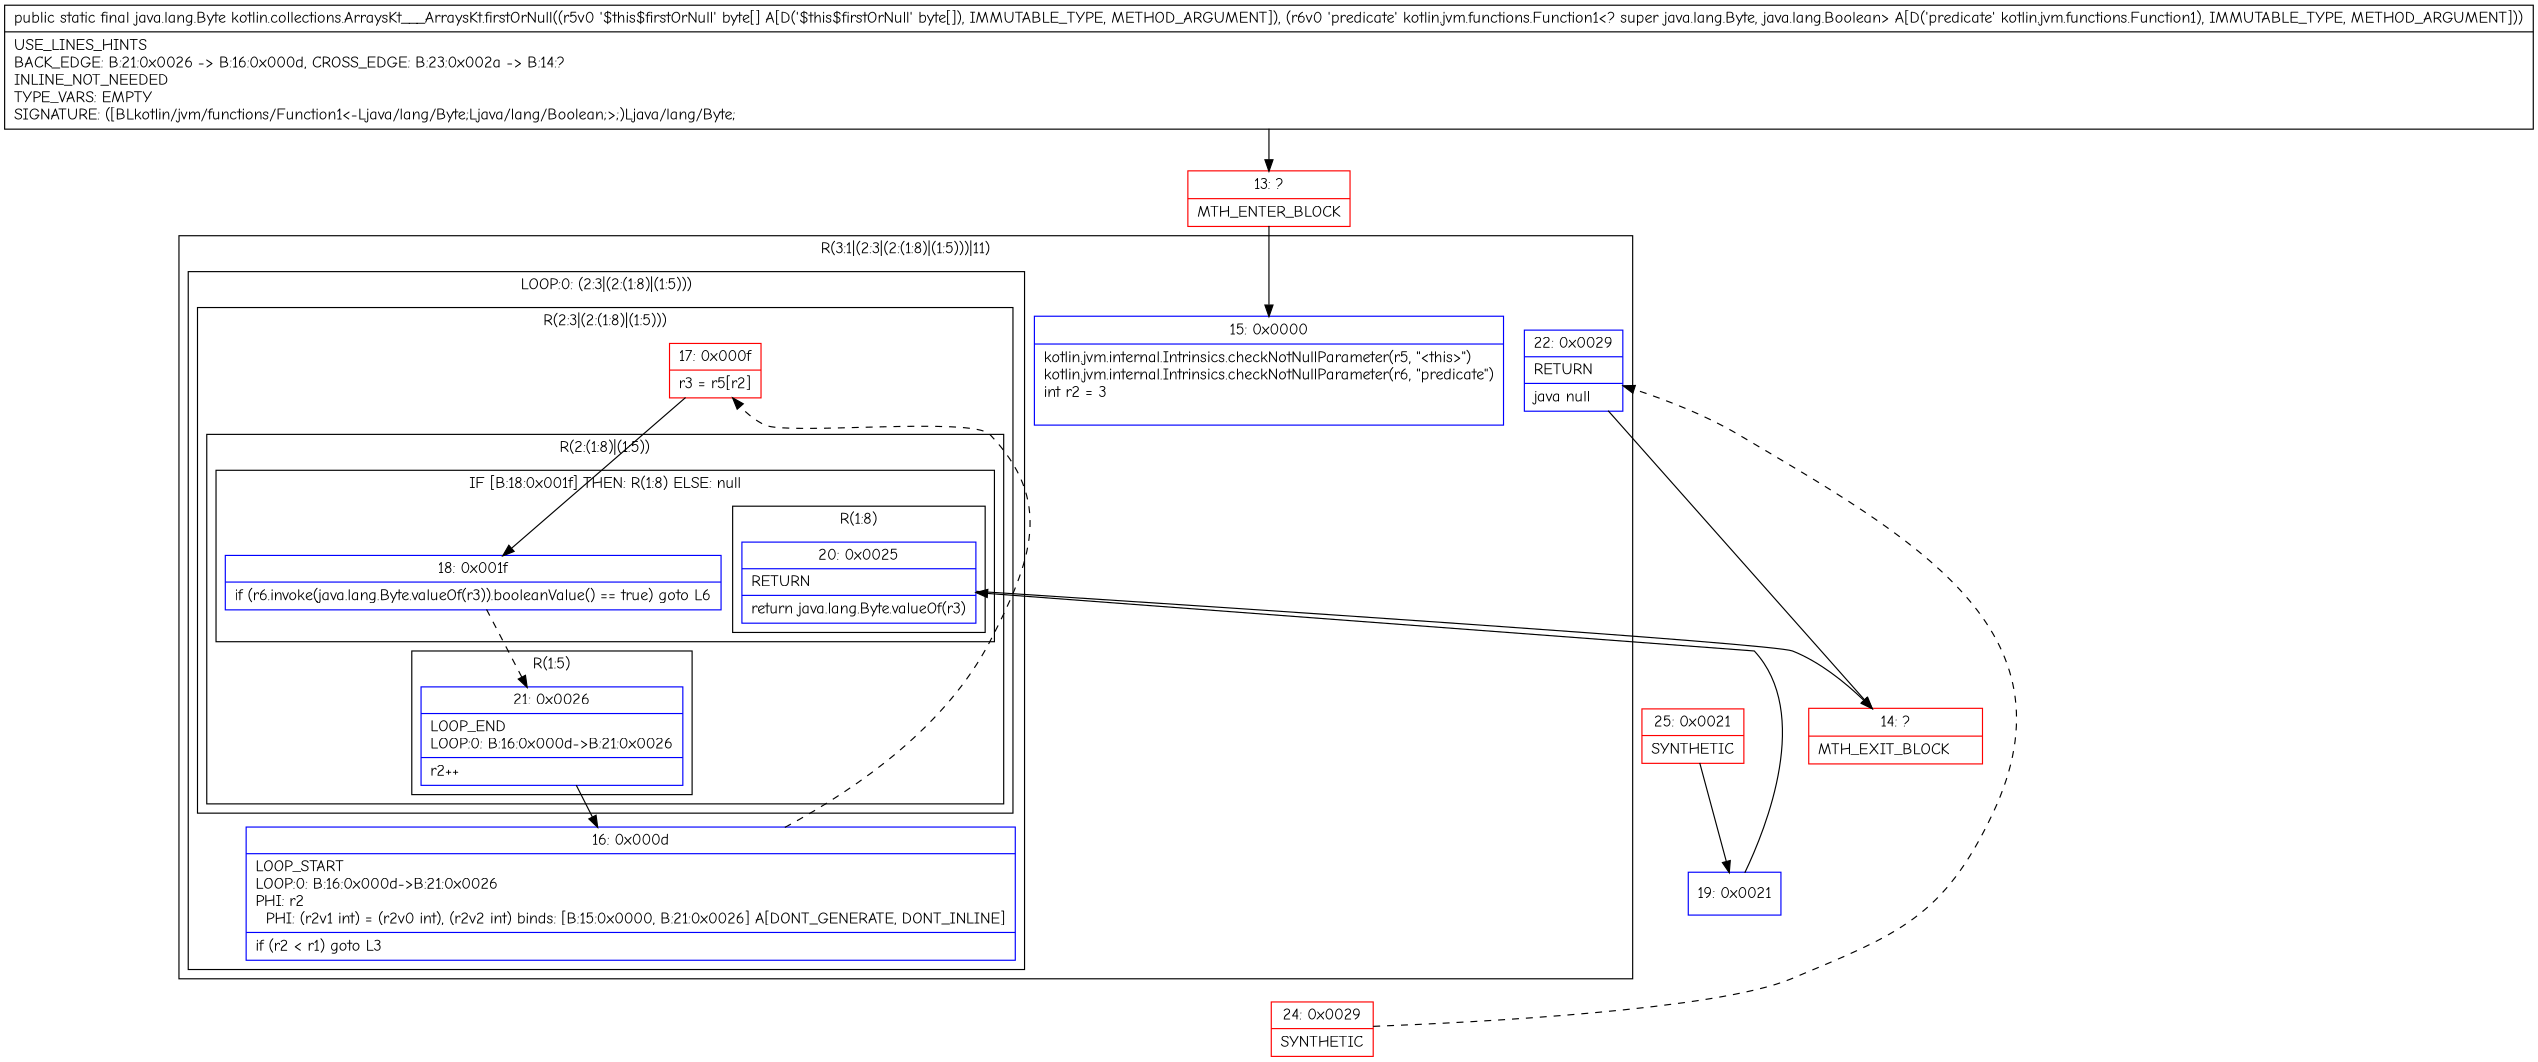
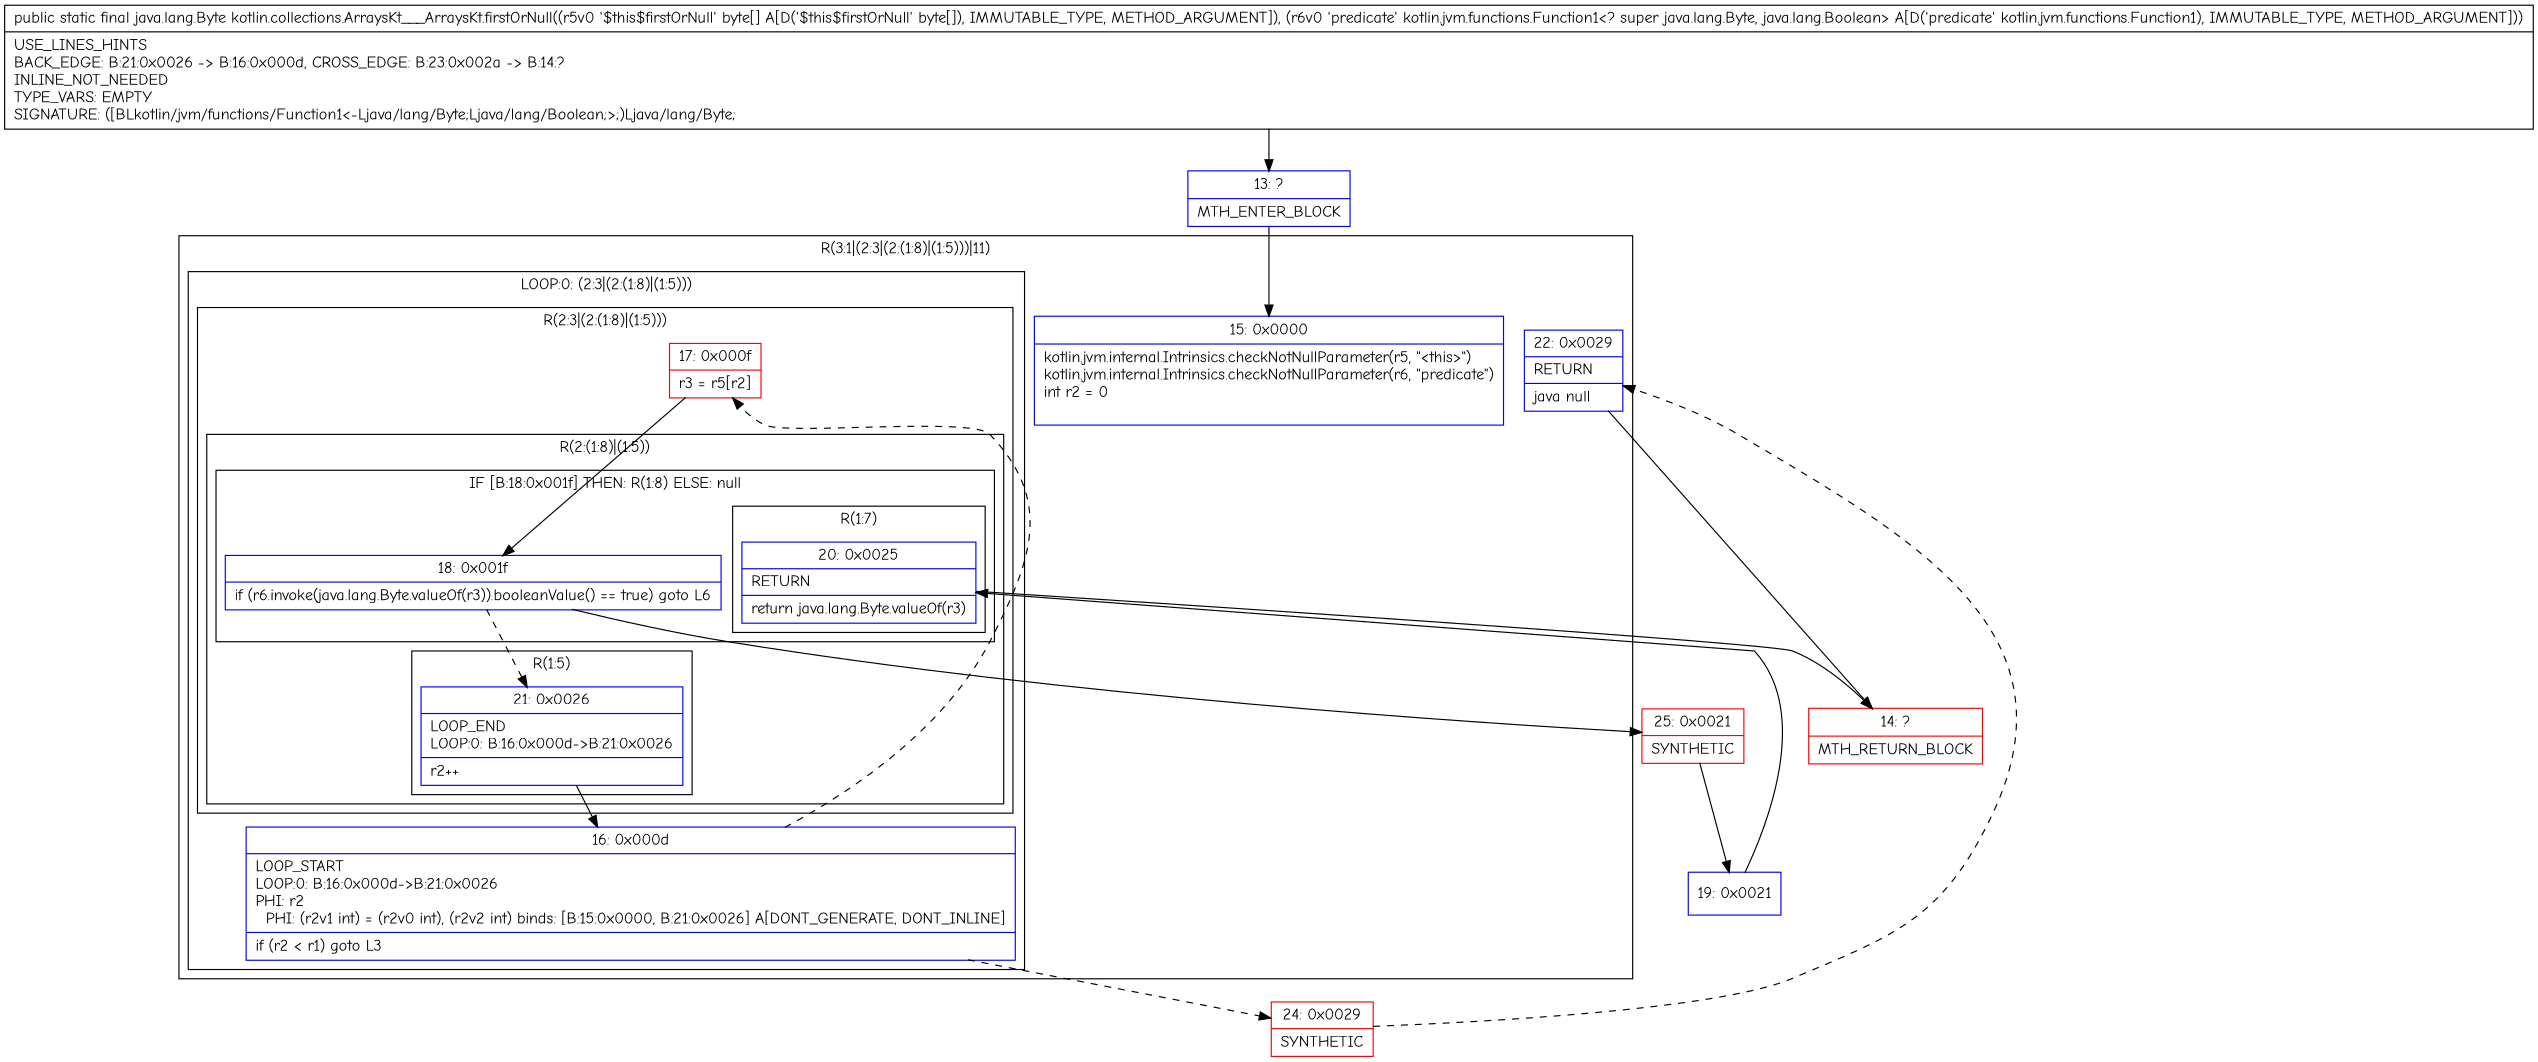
node "13: ?": color red -> blue
node "15: 0x0000": text "int r2 = 3" -> "int r2 = 0"
cluster "R(1:8)": label "R(1:8)" -> "R(1:7)"
edge "18: 0x001f" -> "25: 0x0021": added
node "14: ?": text "MTH_EXIT_BLOCK" -> "MTH_RETURN_BLOCK"
edge "16: 0x000d" -> "24: 0x0029": added
